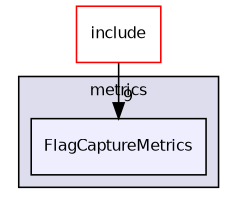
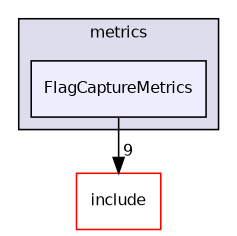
edge "include" -> "FlagCaptureMetrics": reversed
